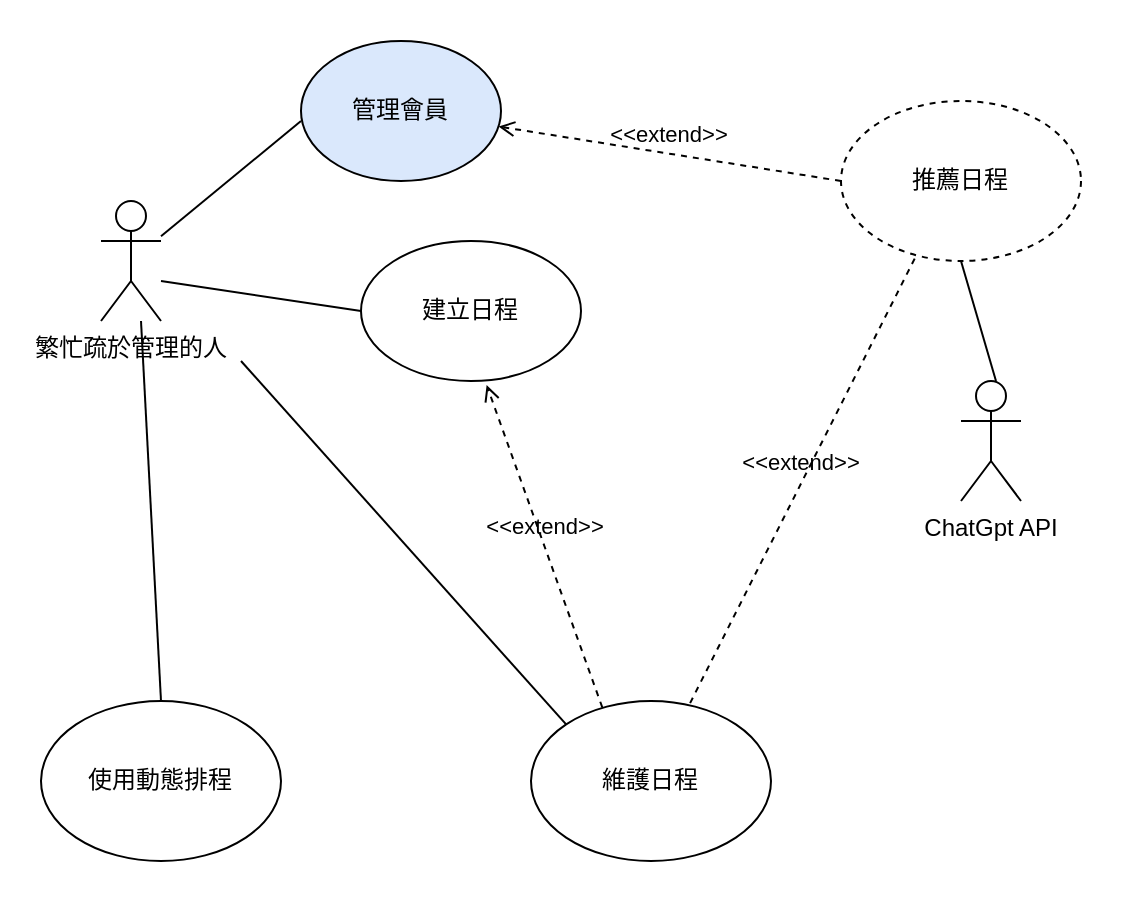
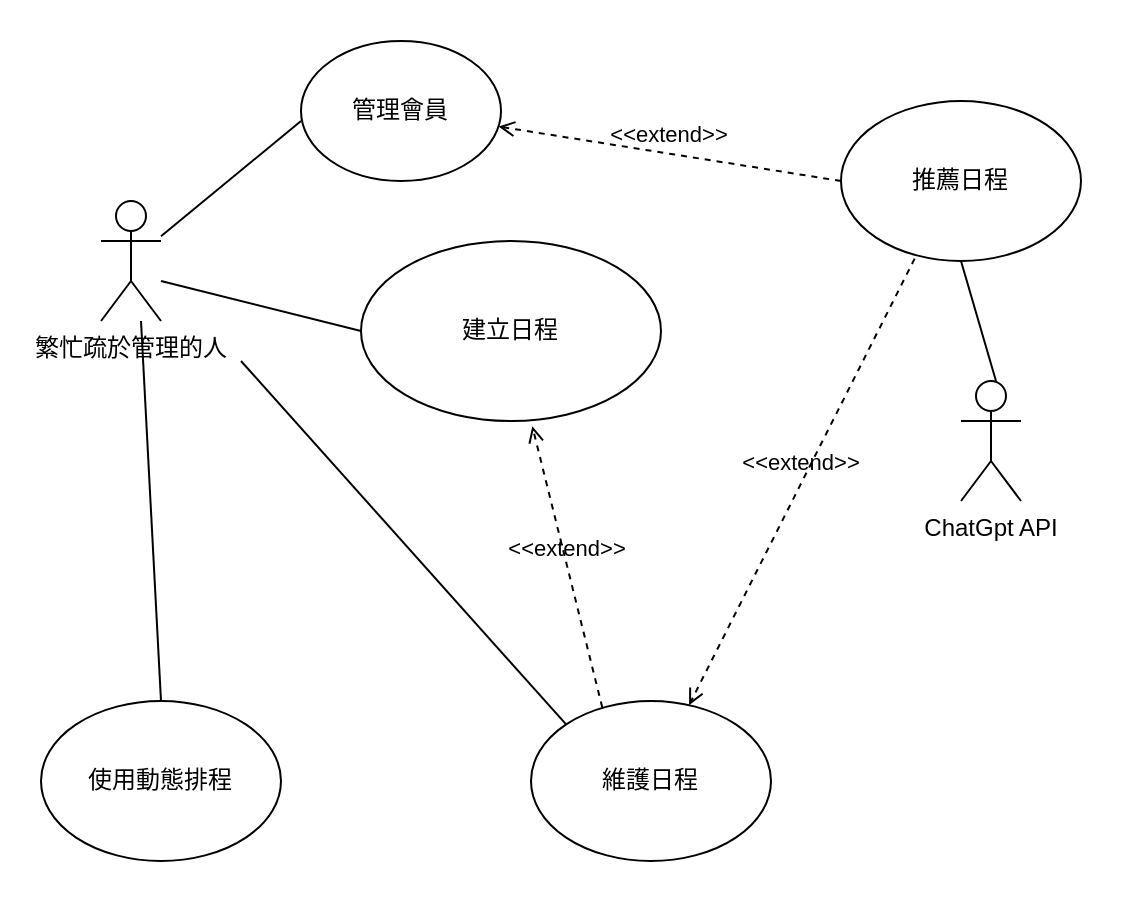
node "管理會員": fillcolor #dae8fc -> #ffffff
node "推薦日程": style dashed -> solid
node "建立日程": size 220x140 -> 300x180
edge "推薦日程" -- "維護日程": arrowhead none -> open
